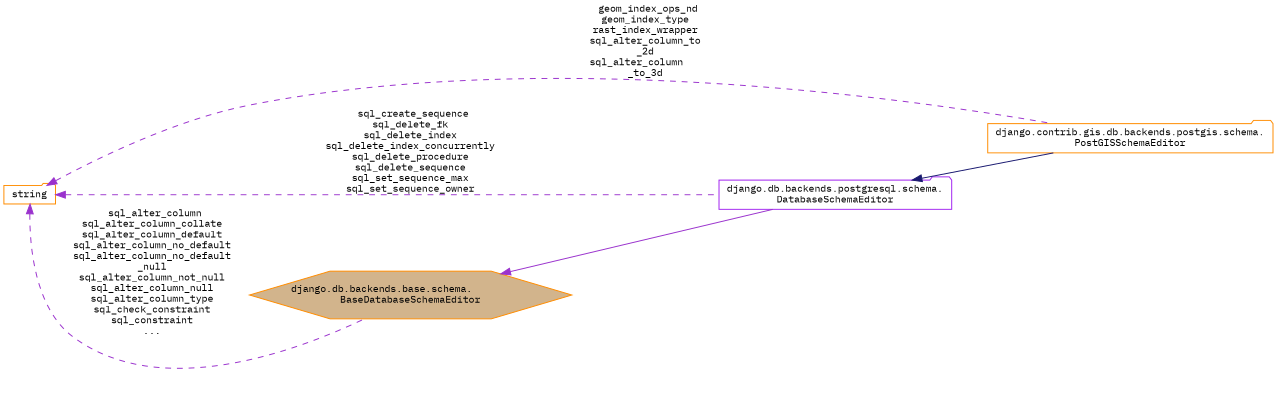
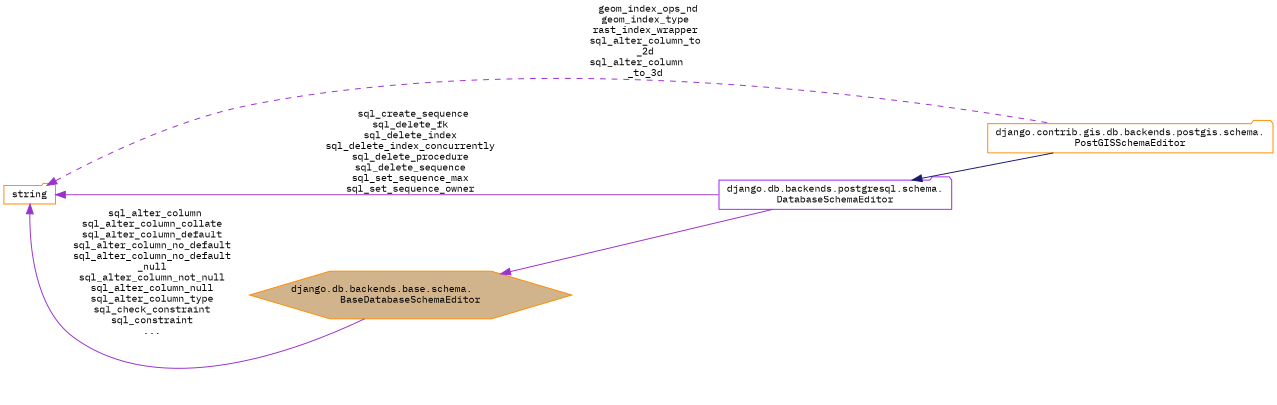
edge "django.db.backends.postgresql.schema. DatabaseSchemaEditor" -> "string": style dashed -> solid
edge "django.db.backends.base.schema. BaseDatabaseSchemaEditor" -> "string": style dashed -> solid
